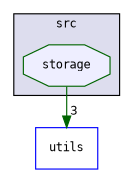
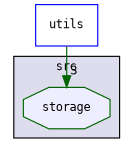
edge "storage" -> "utils": reversed
